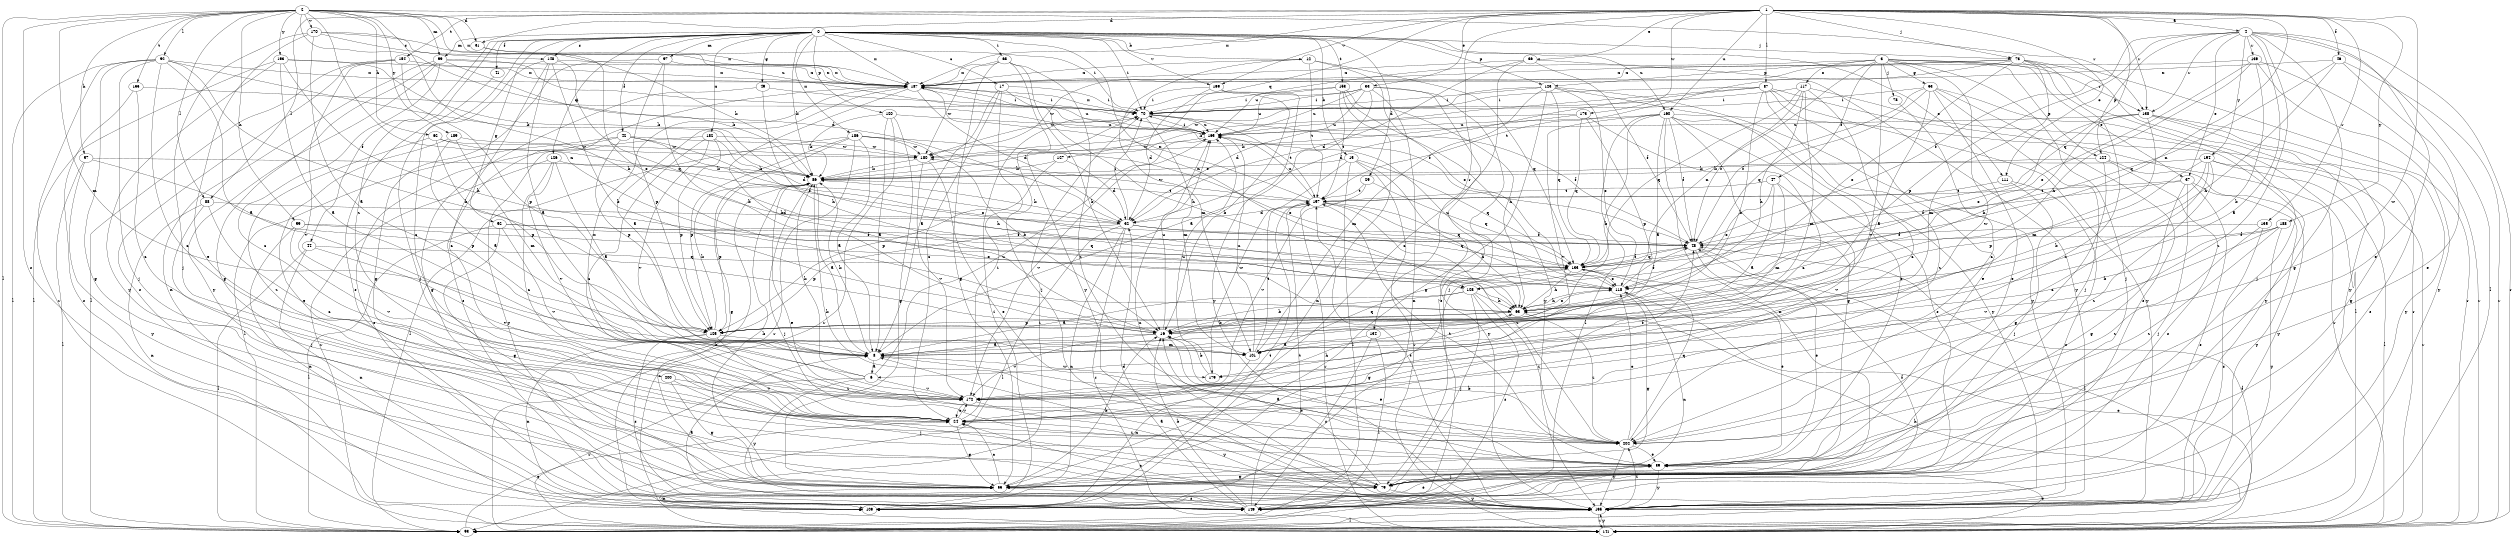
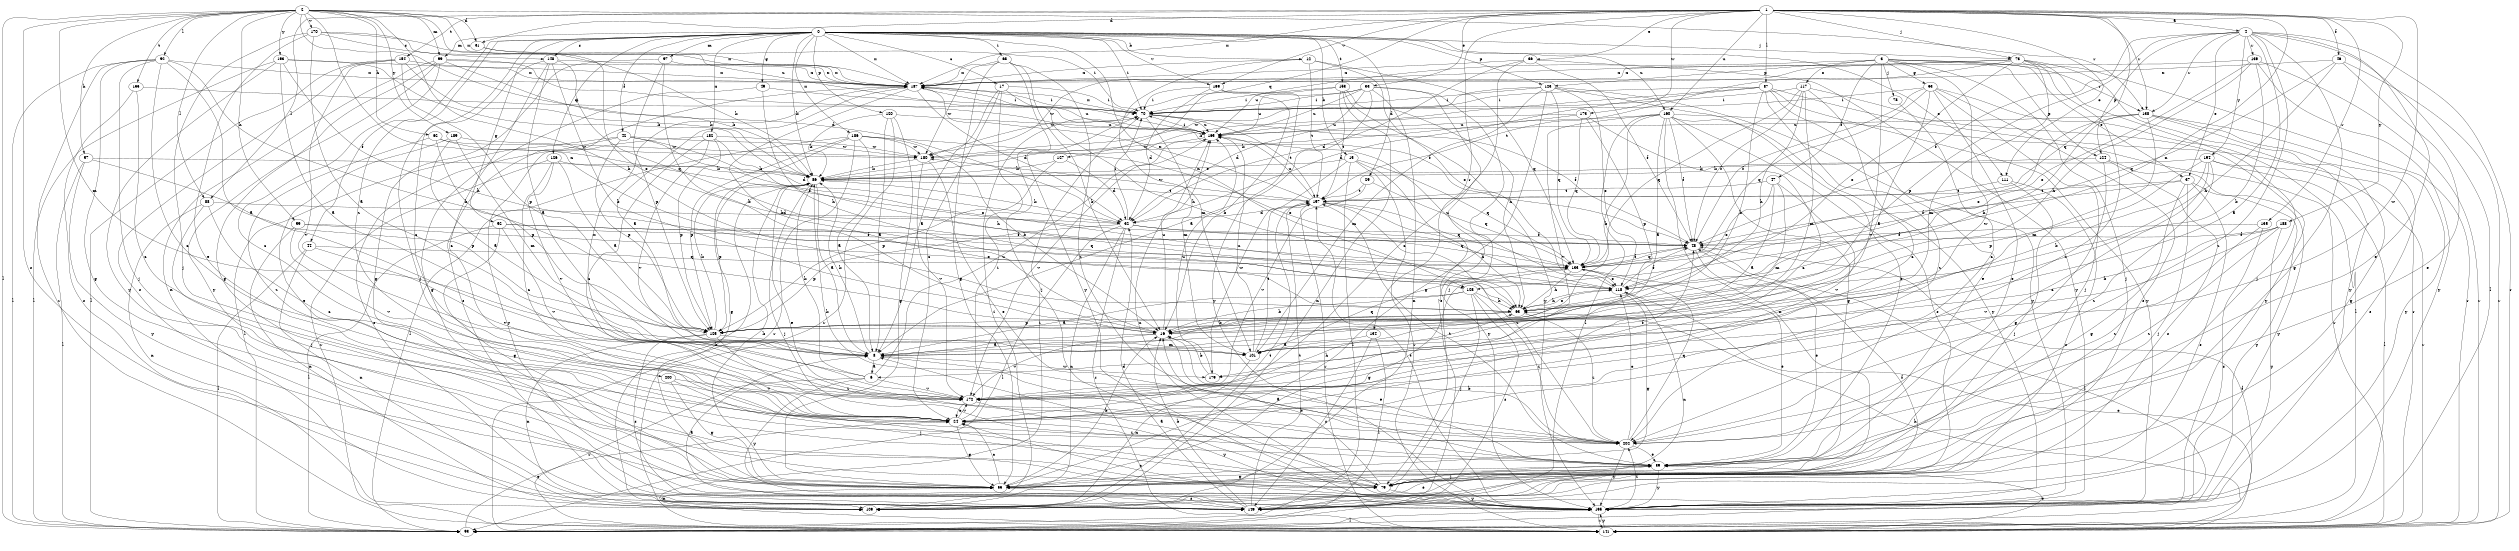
node "41": removed
edge "92" -> "86": now "154" -> "86"
edge "3" -> "108": removed, label "n"
edge "126" -> "8": now "126" -> "125"
